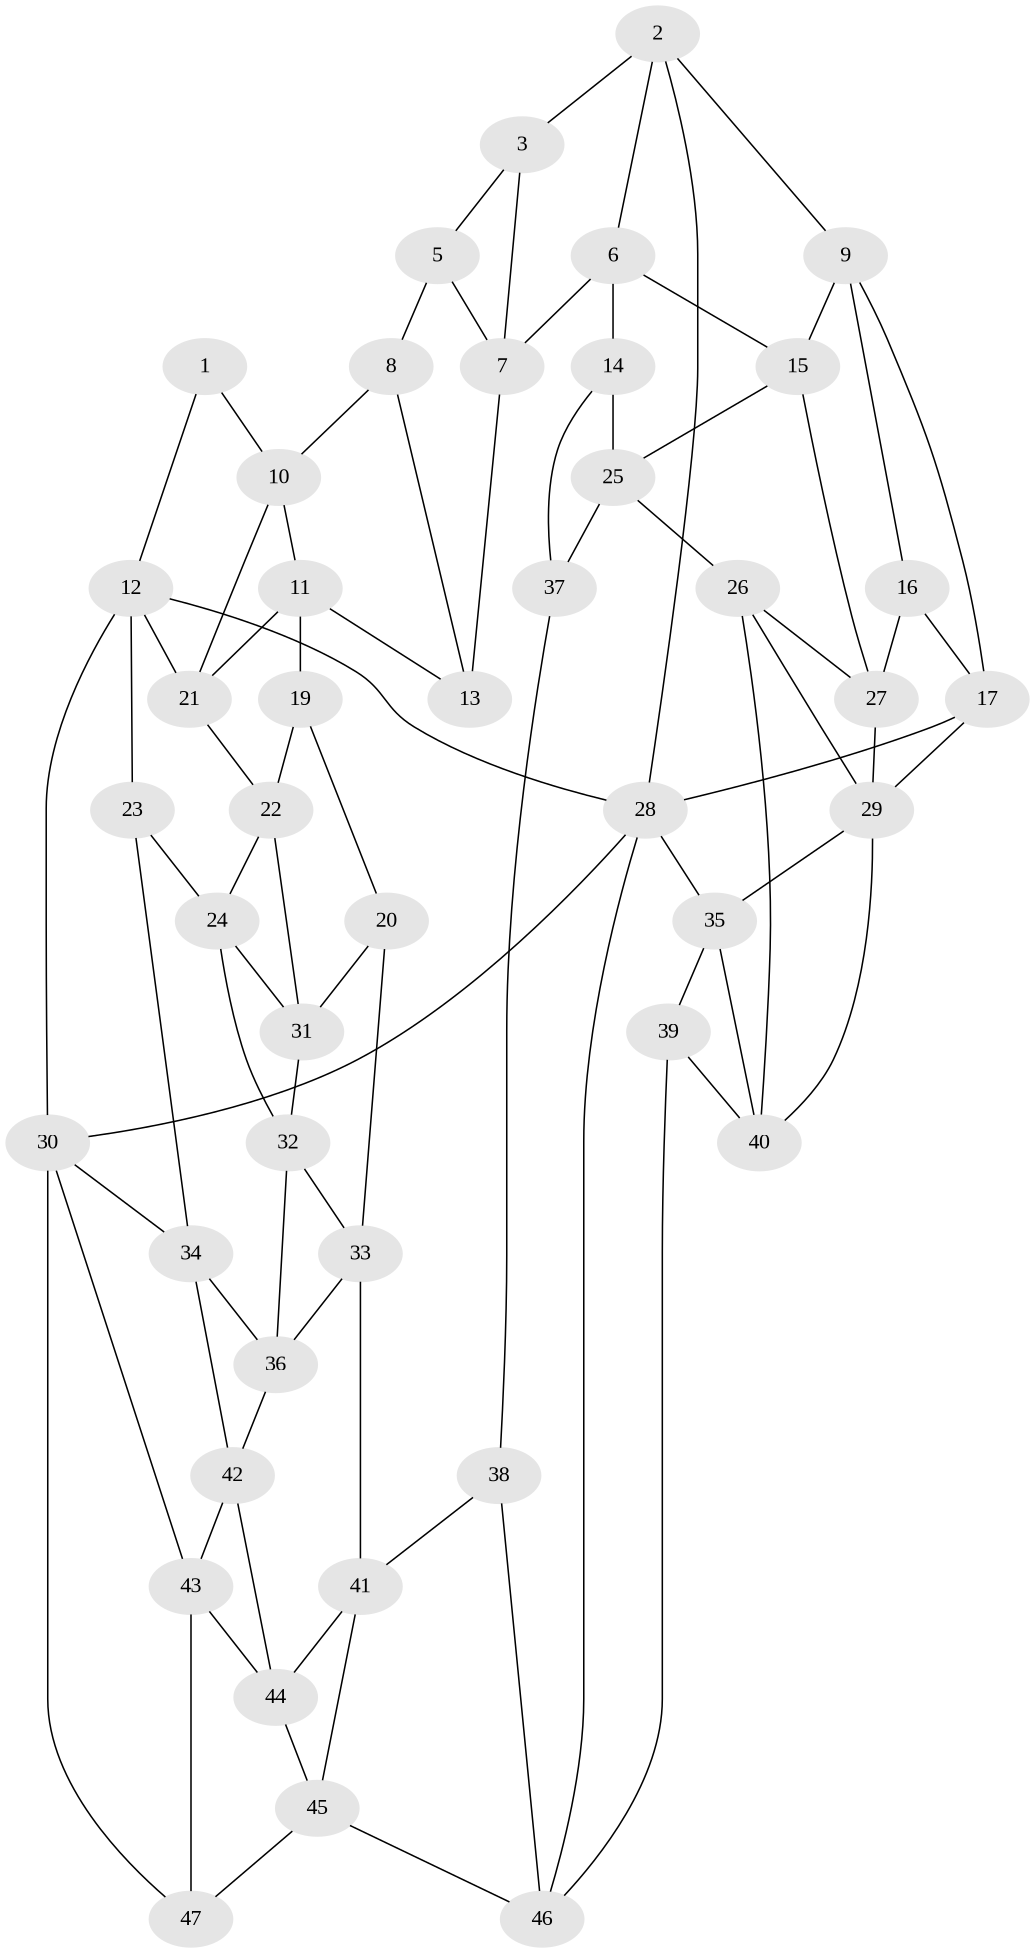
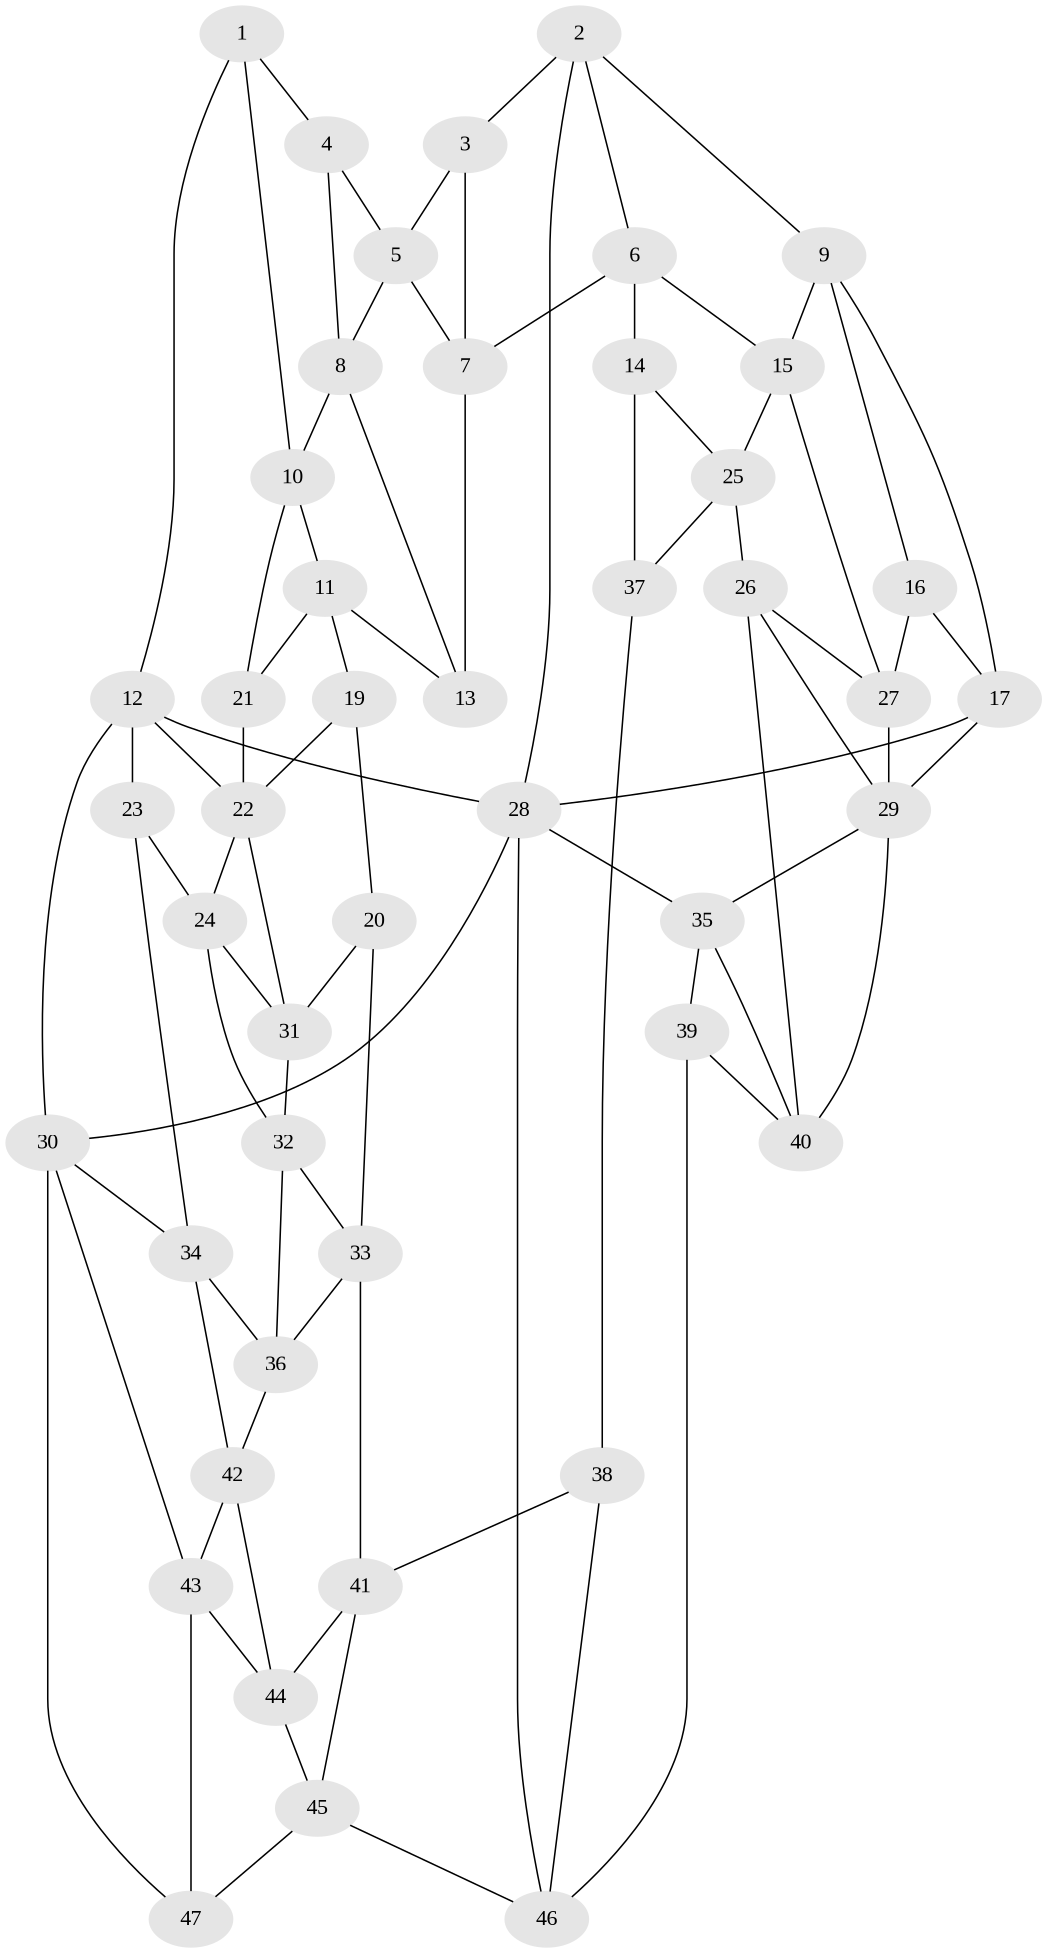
node "4": added
edge "12" -- "21": now "12" -- "22"
